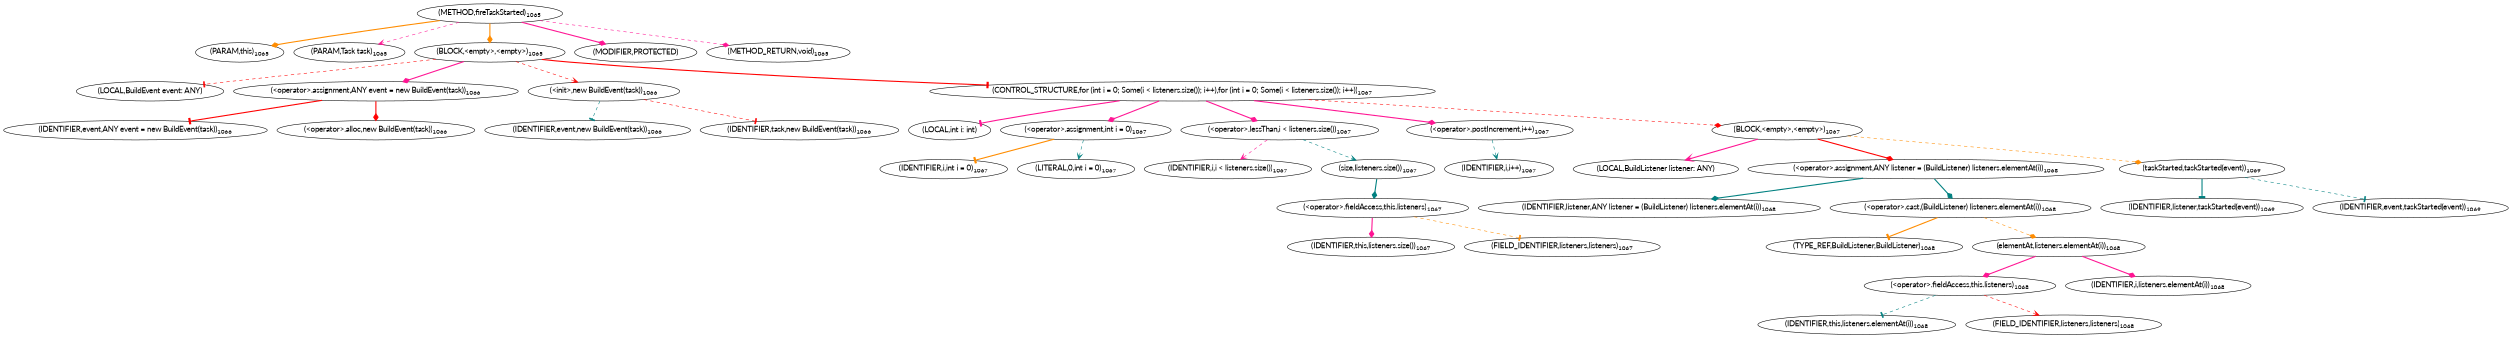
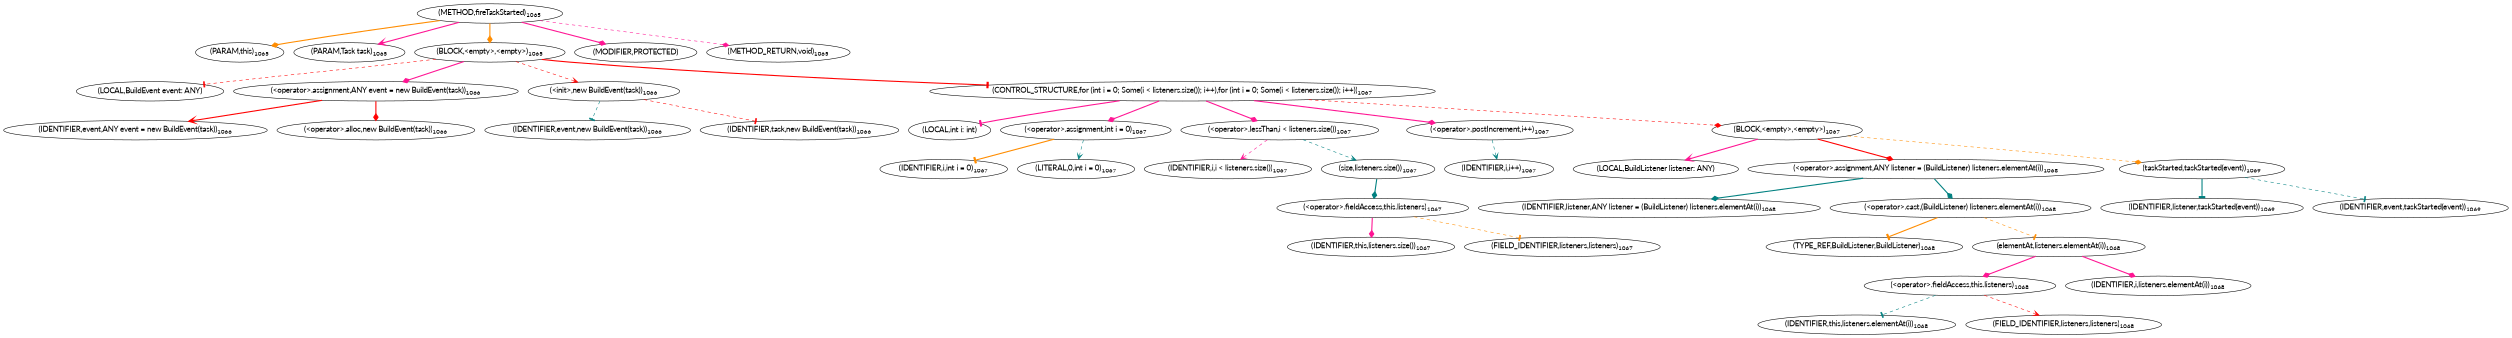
edge "(METHOD,fireTaskStarted)" -> "(PARAM,Task task)": style dashed -> bold
edge "(<operator>.assignment,ANY event = new BuildEvent(task))" -> "(IDENTIFIER,event,ANY event = new BuildEvent(task))": arrowhead tee -> vee
edge "(<operator>.cast,(BuildListener) listeners.elementAt(i))" -> "(elementAt,listeners.elementAt(i))": arrowhead diamond -> tee
